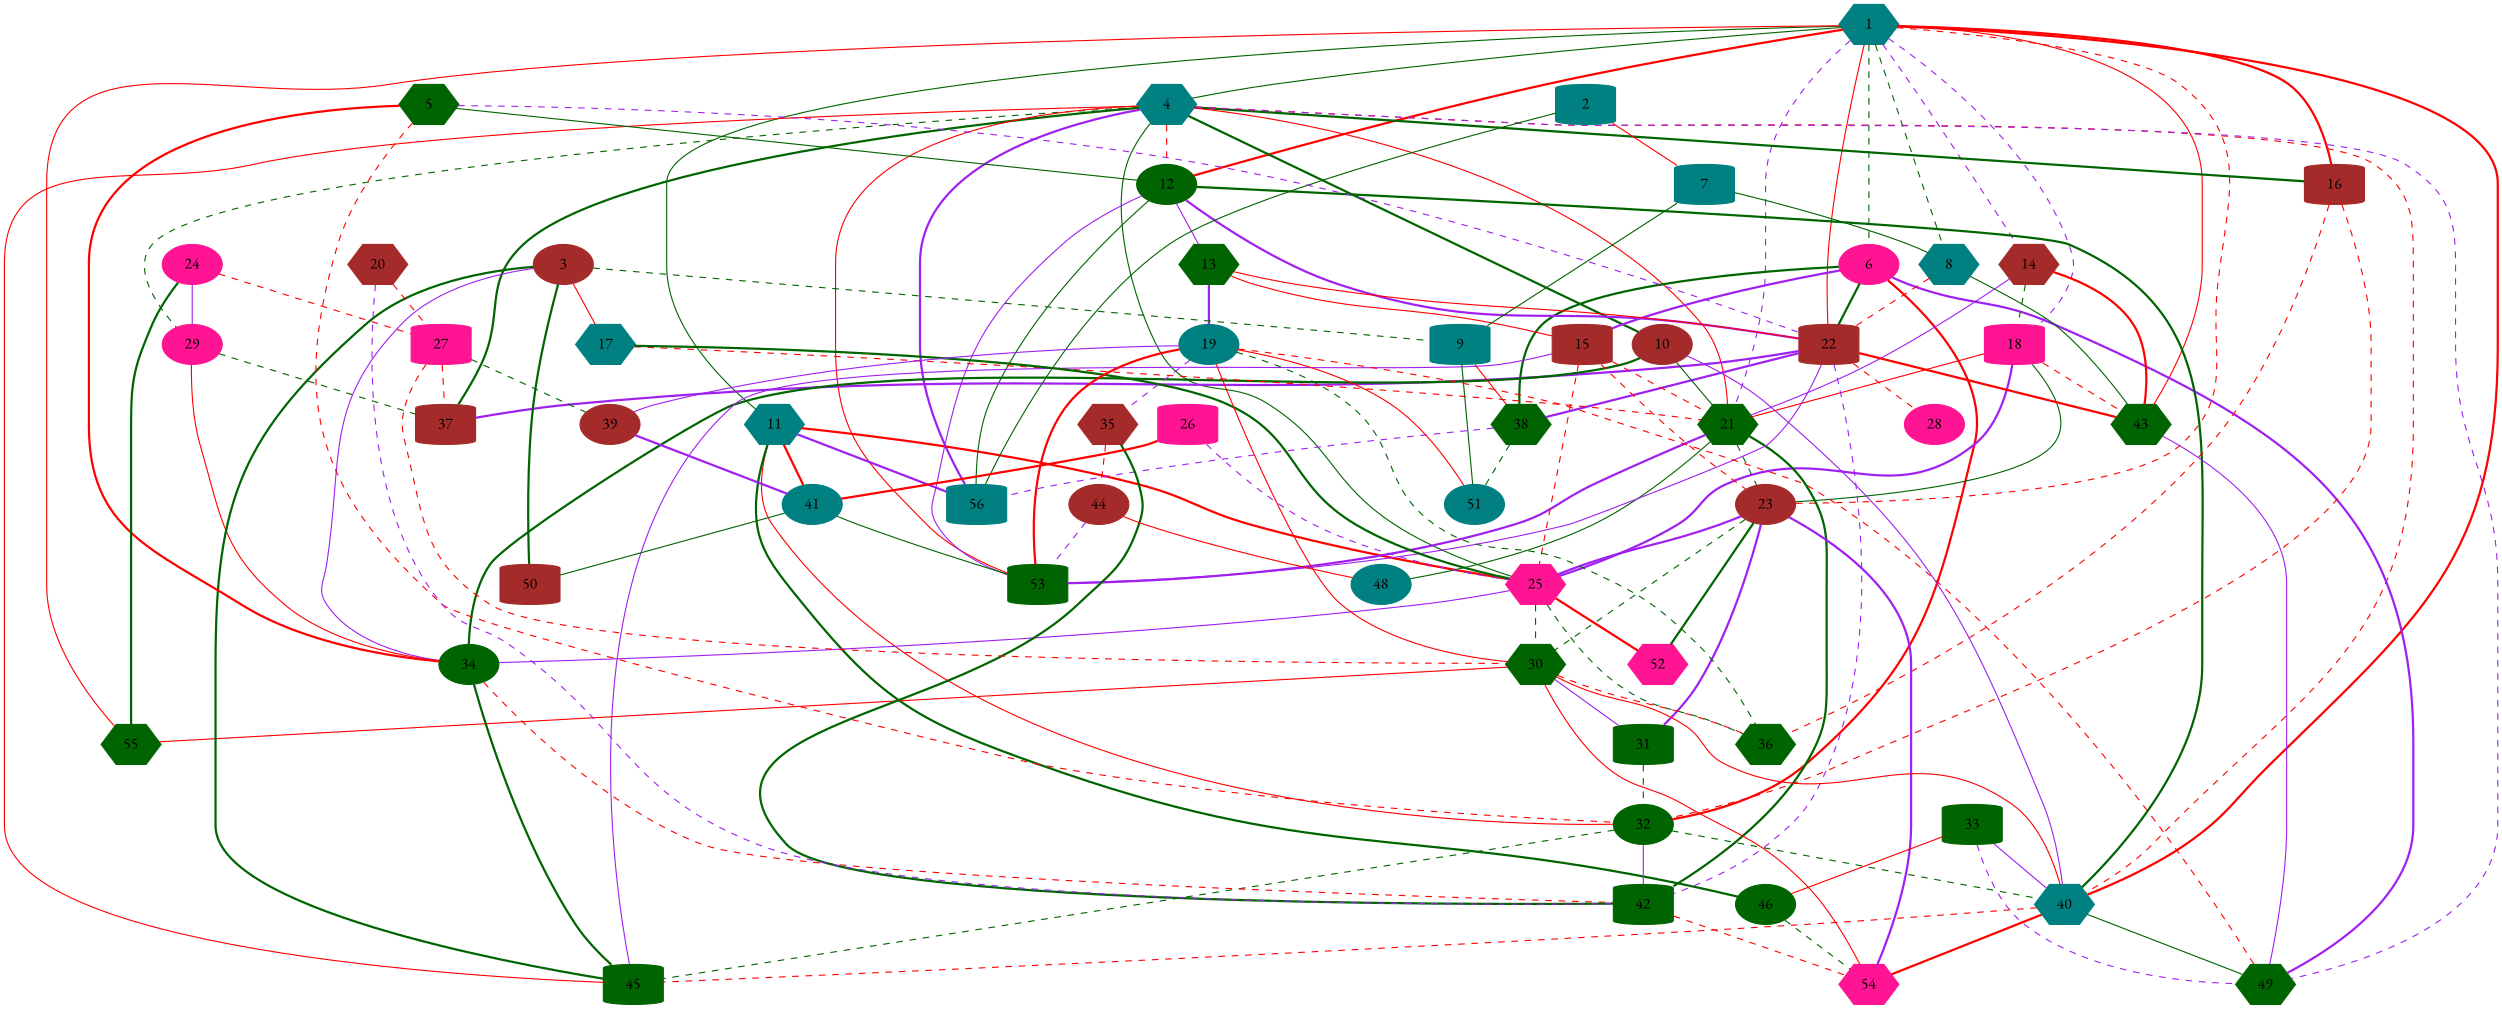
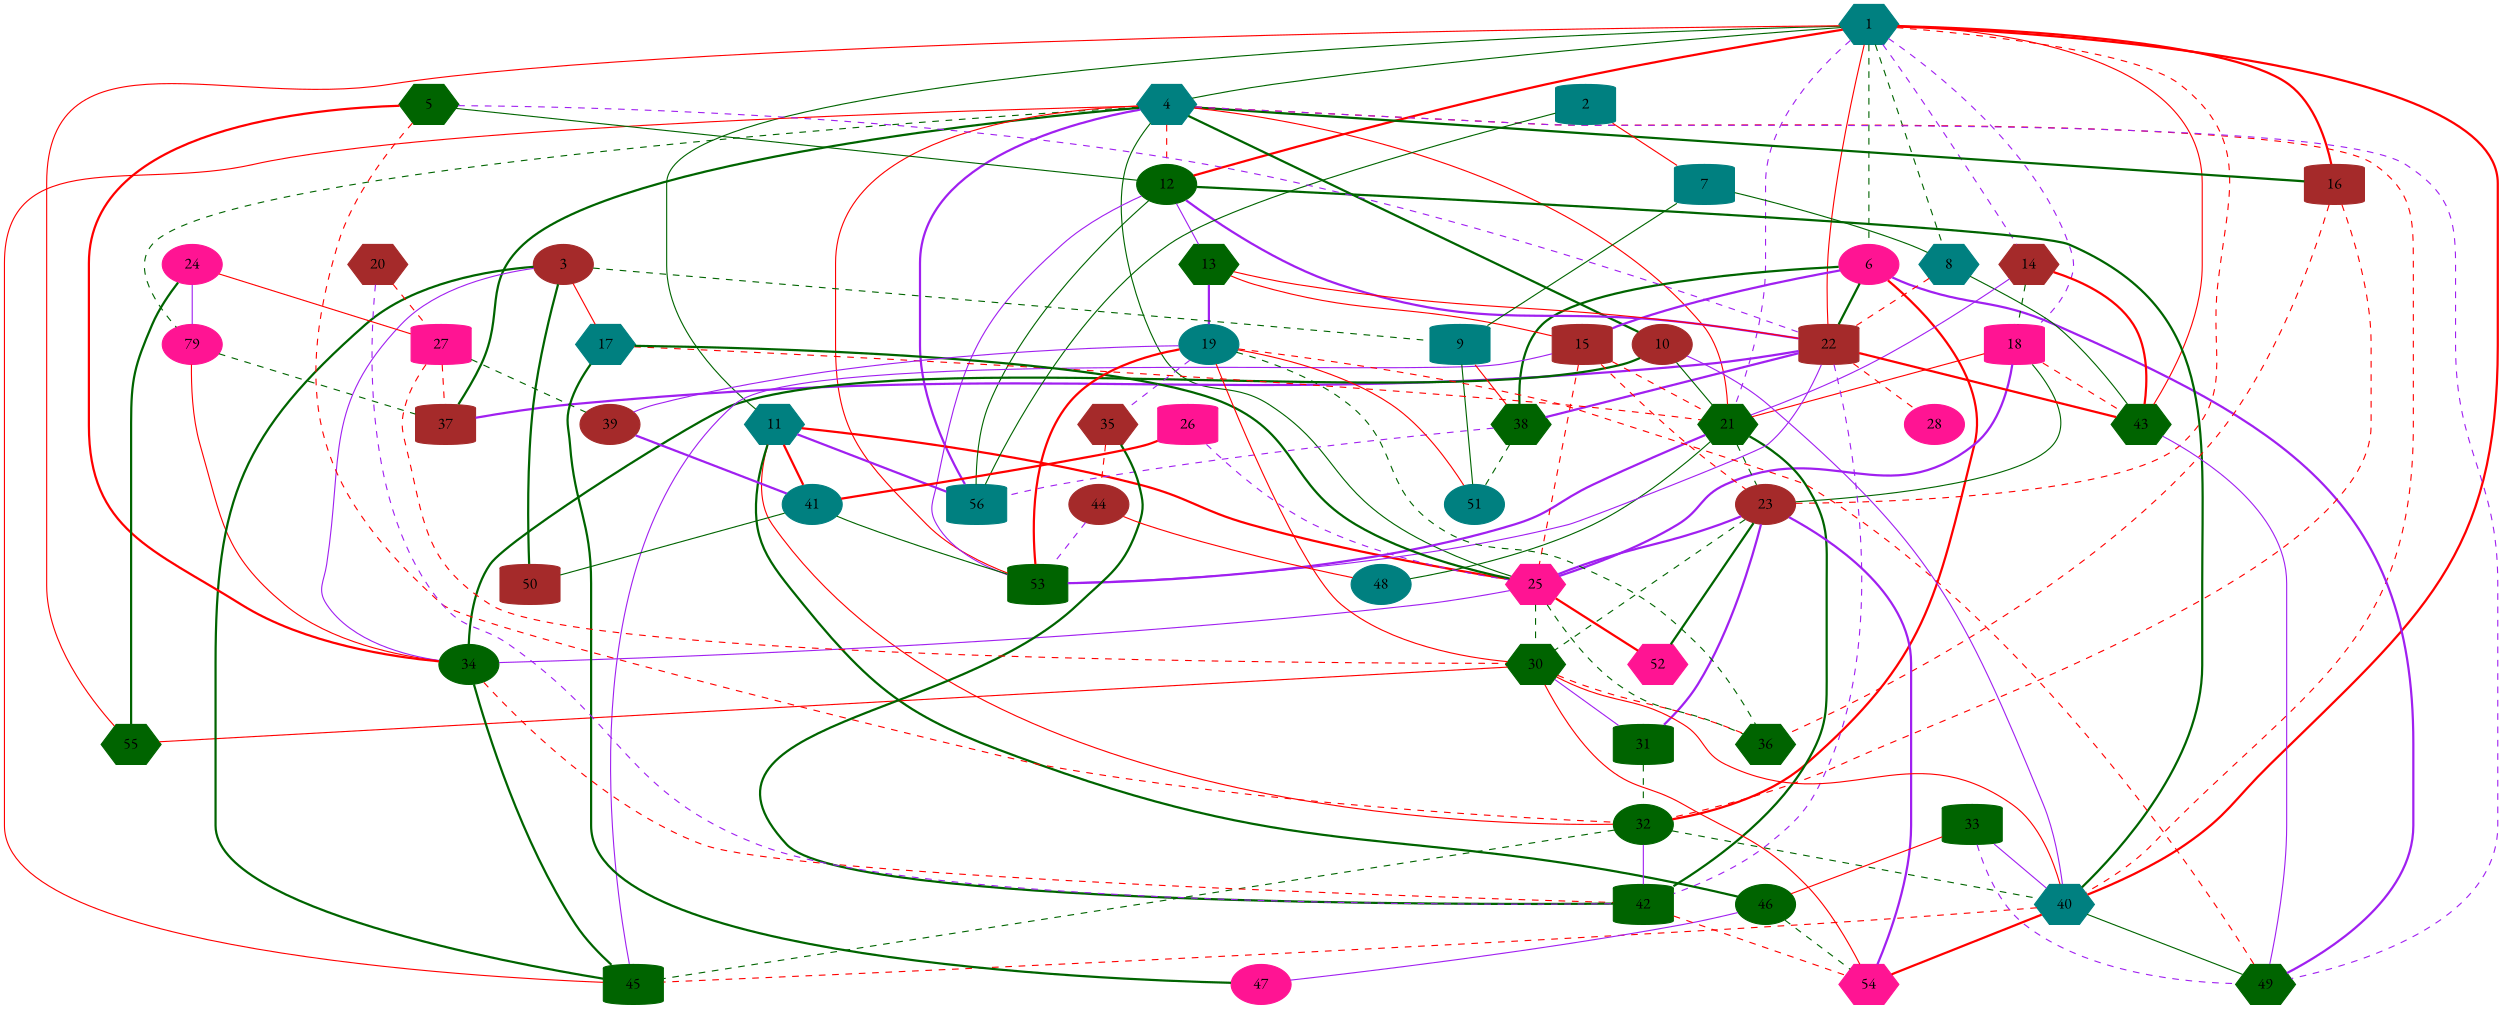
edge "24" -- "27": style dashed -> solid
node "29": label "29" -> "79"
node "47": added
